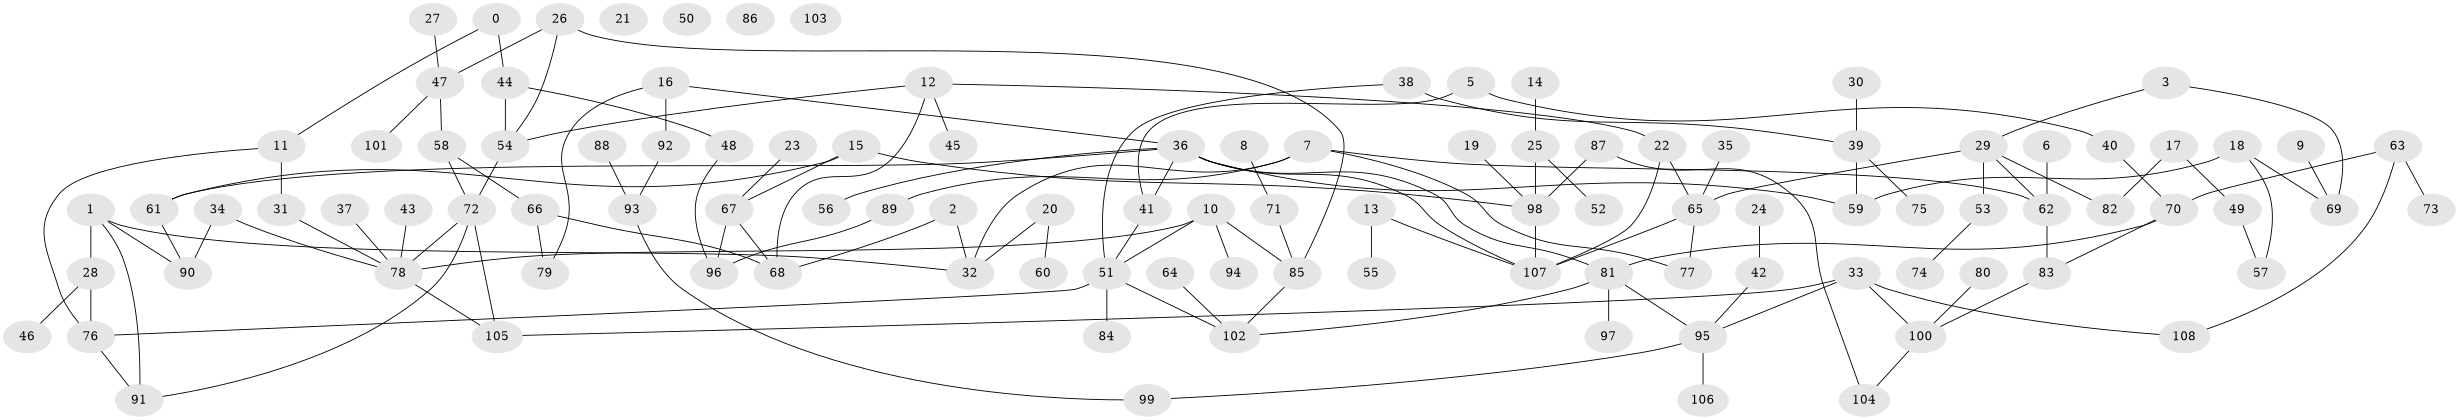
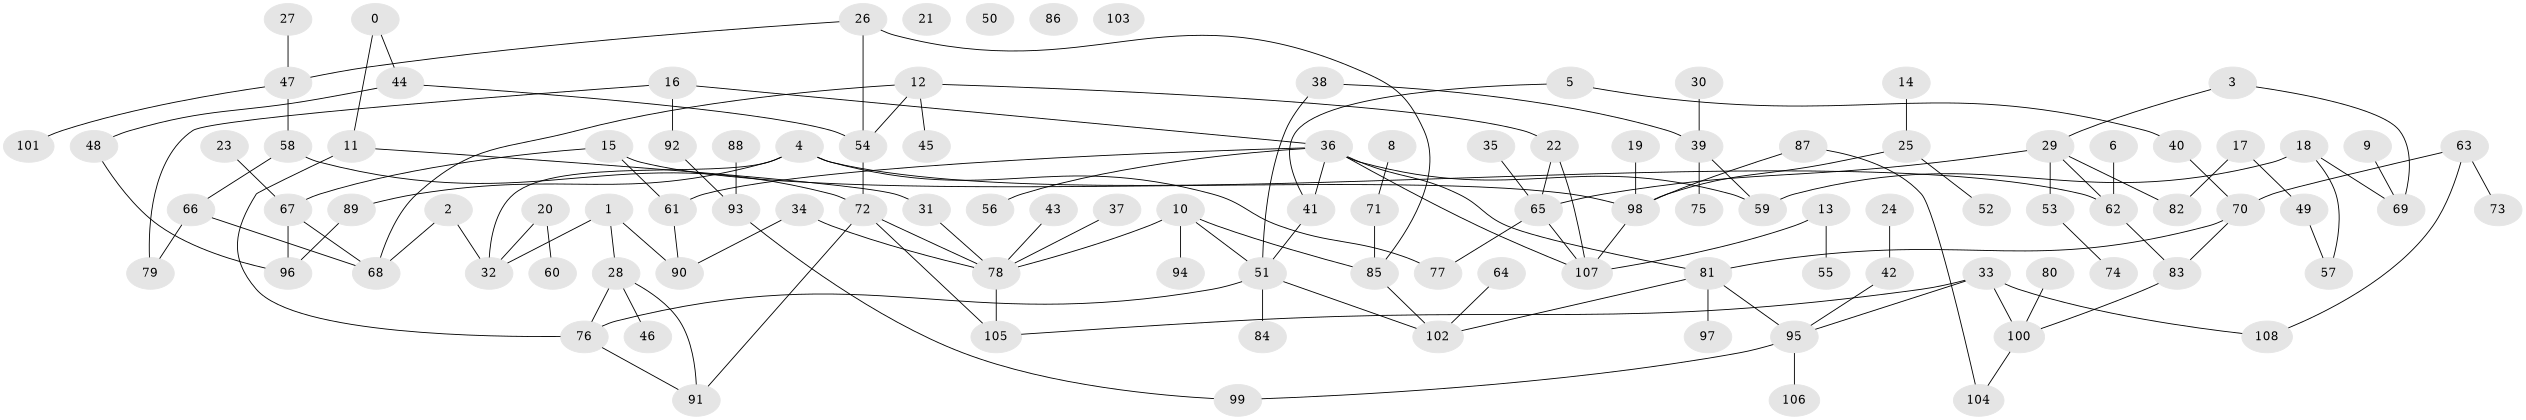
node "7": label "7" -> "4"
edge "1" -- "91": now "28" -- "91"
